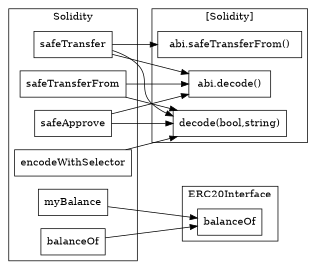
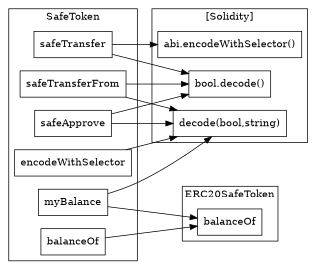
cluster "Solidity": label "Solidity" -> "SafeToken"
node "abi.safeTransferFrom()": label "abi.safeTransferFrom()" -> "abi.encodeWithSelector()"
edge "safeTransfer" -> "decode(bool,string)": now "myBalance" -> "decode(bool,string)"
node "abi.decode()": label "abi.decode()" -> "bool.decode()"
cluster "ERC20Interface": label "ERC20Interface" -> "ERC20SafeToken"
